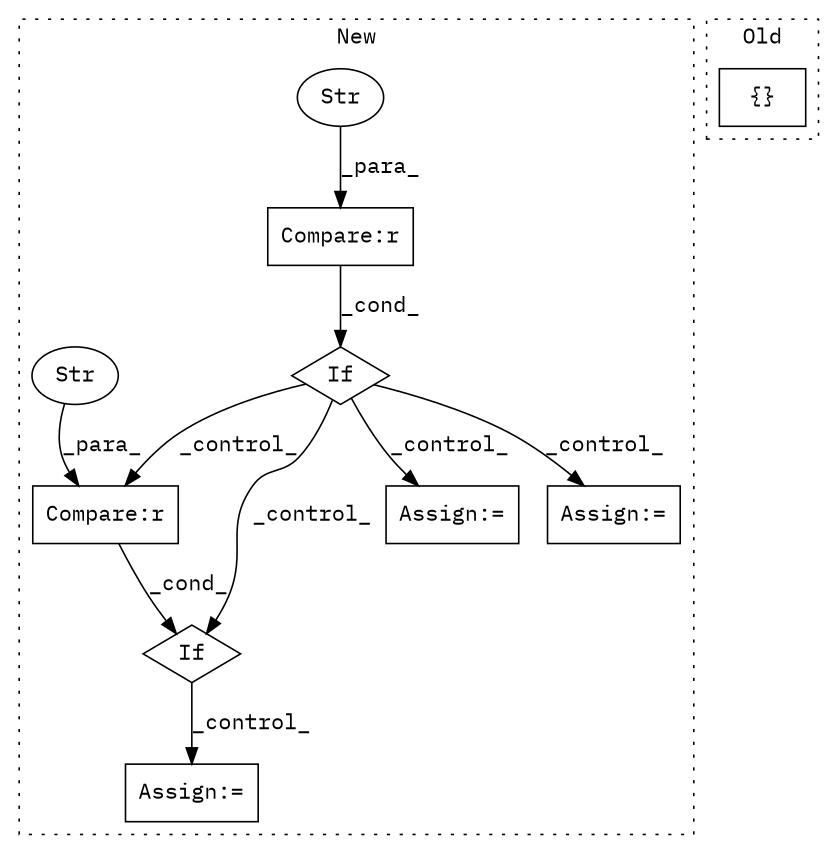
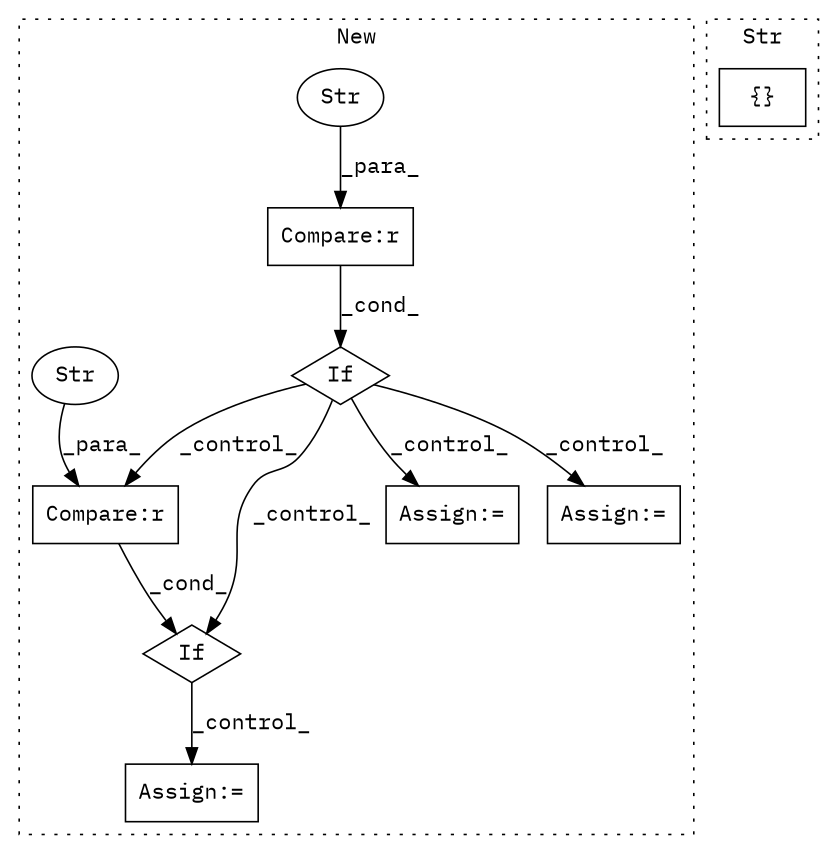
cluster "Old": label "Old" -> "Str"
